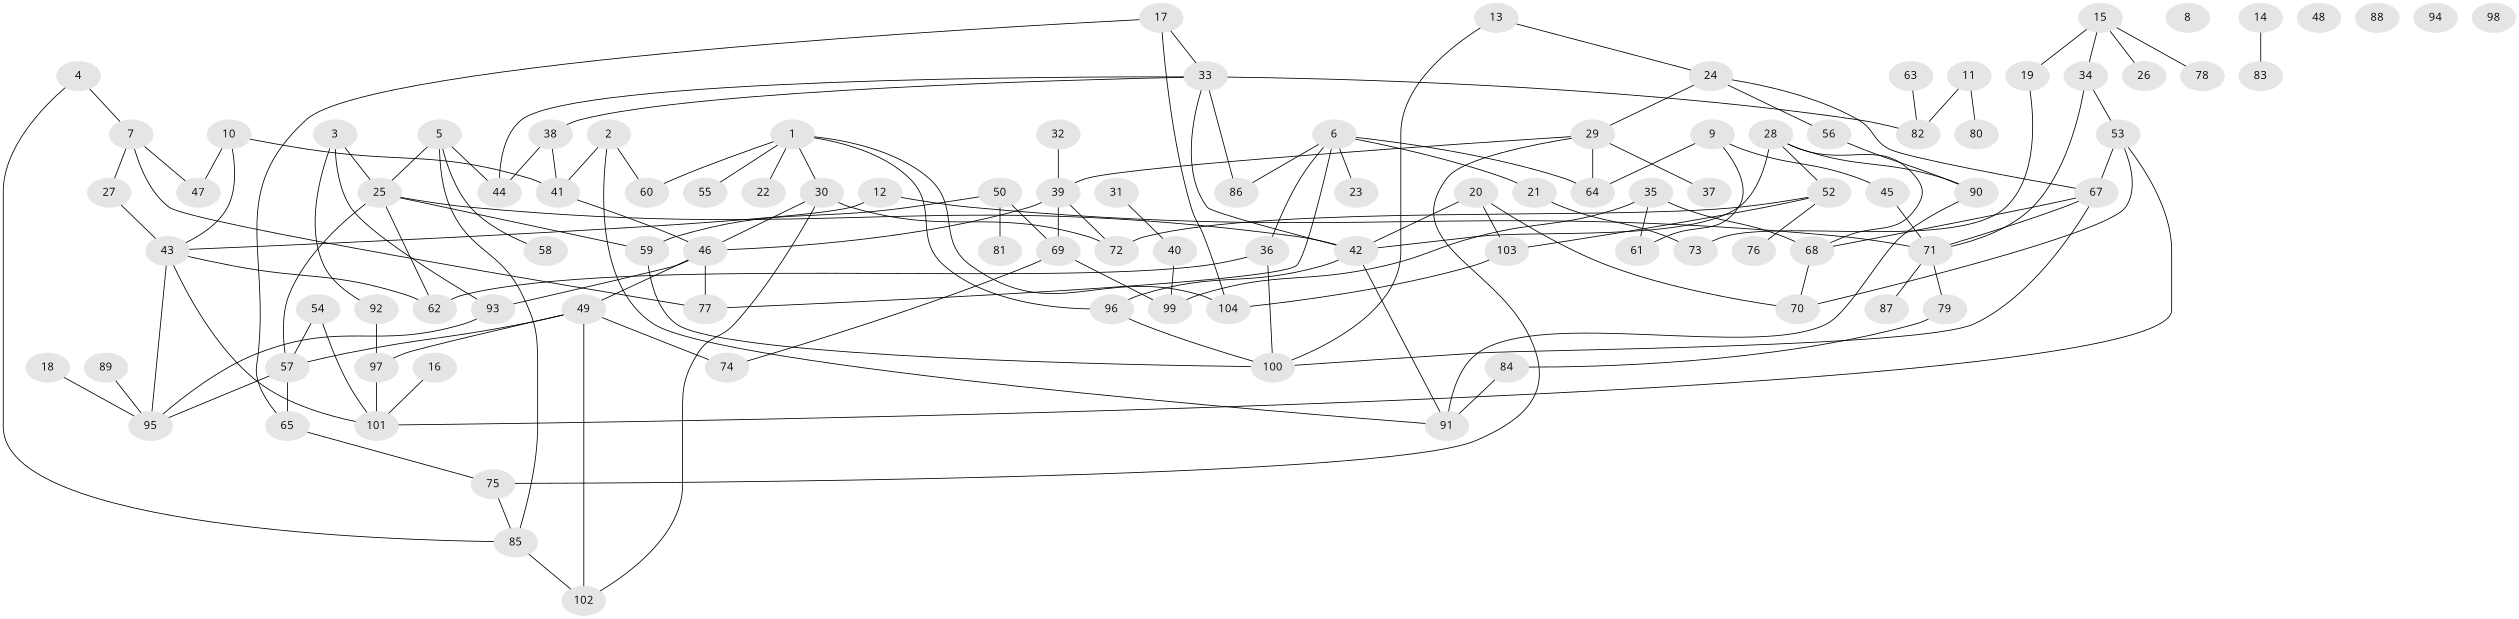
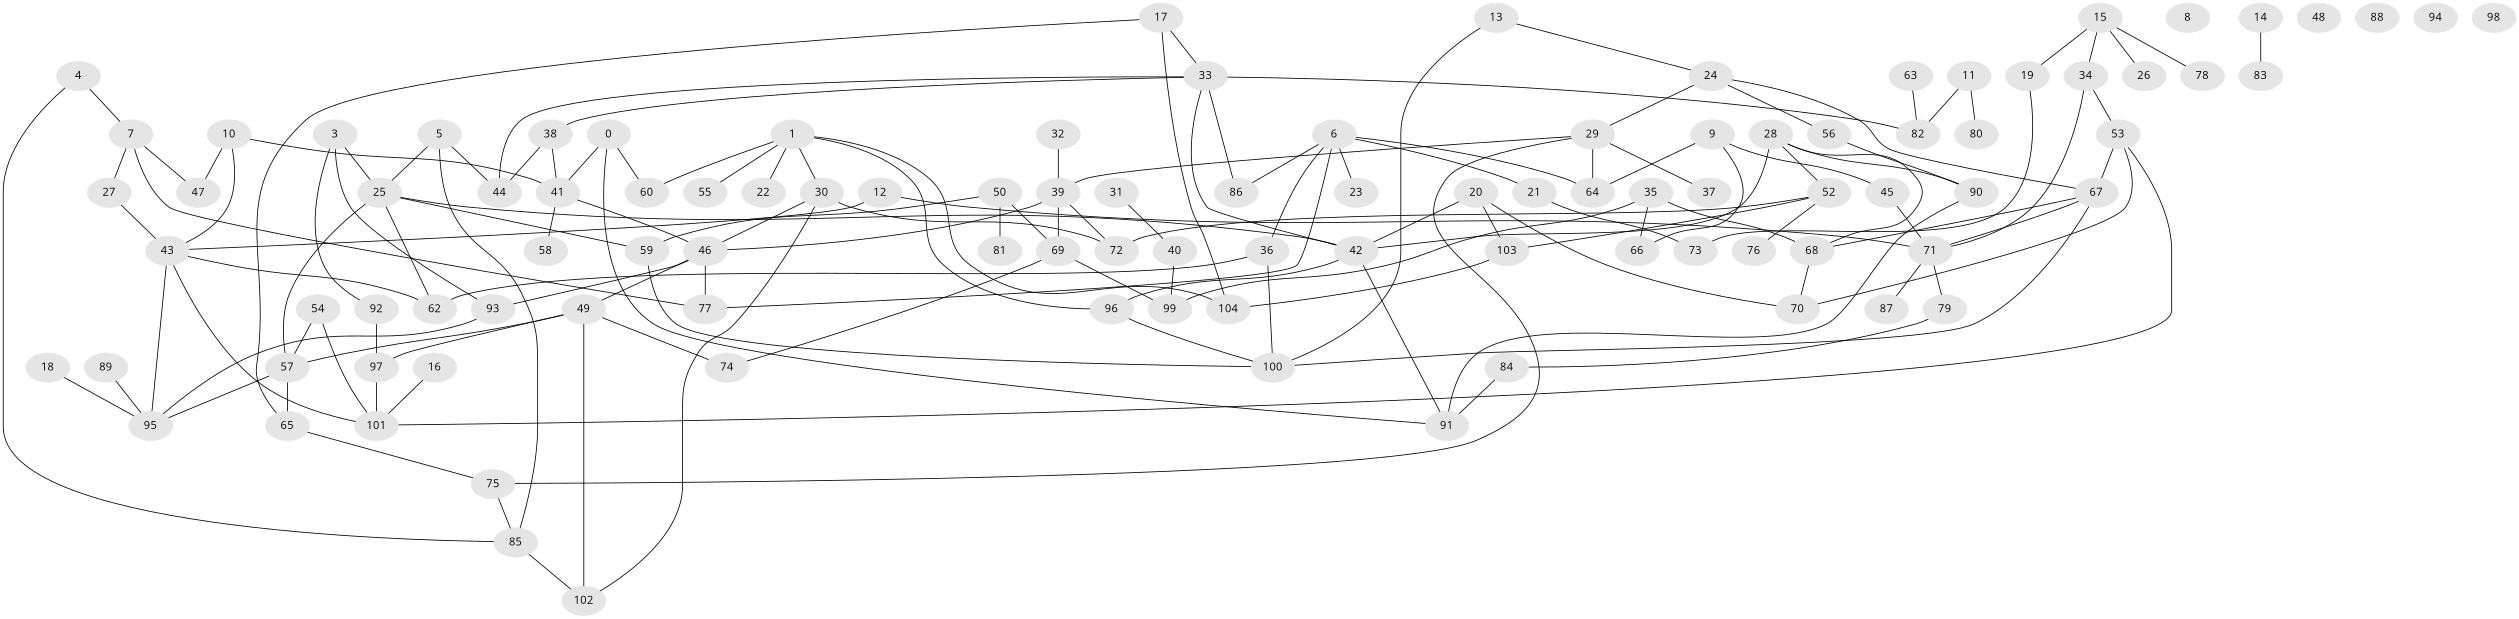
node "2": label "2" -> "0"
edge "5" -- "58": now "41" -- "58"
node "61": label "61" -> "66"
